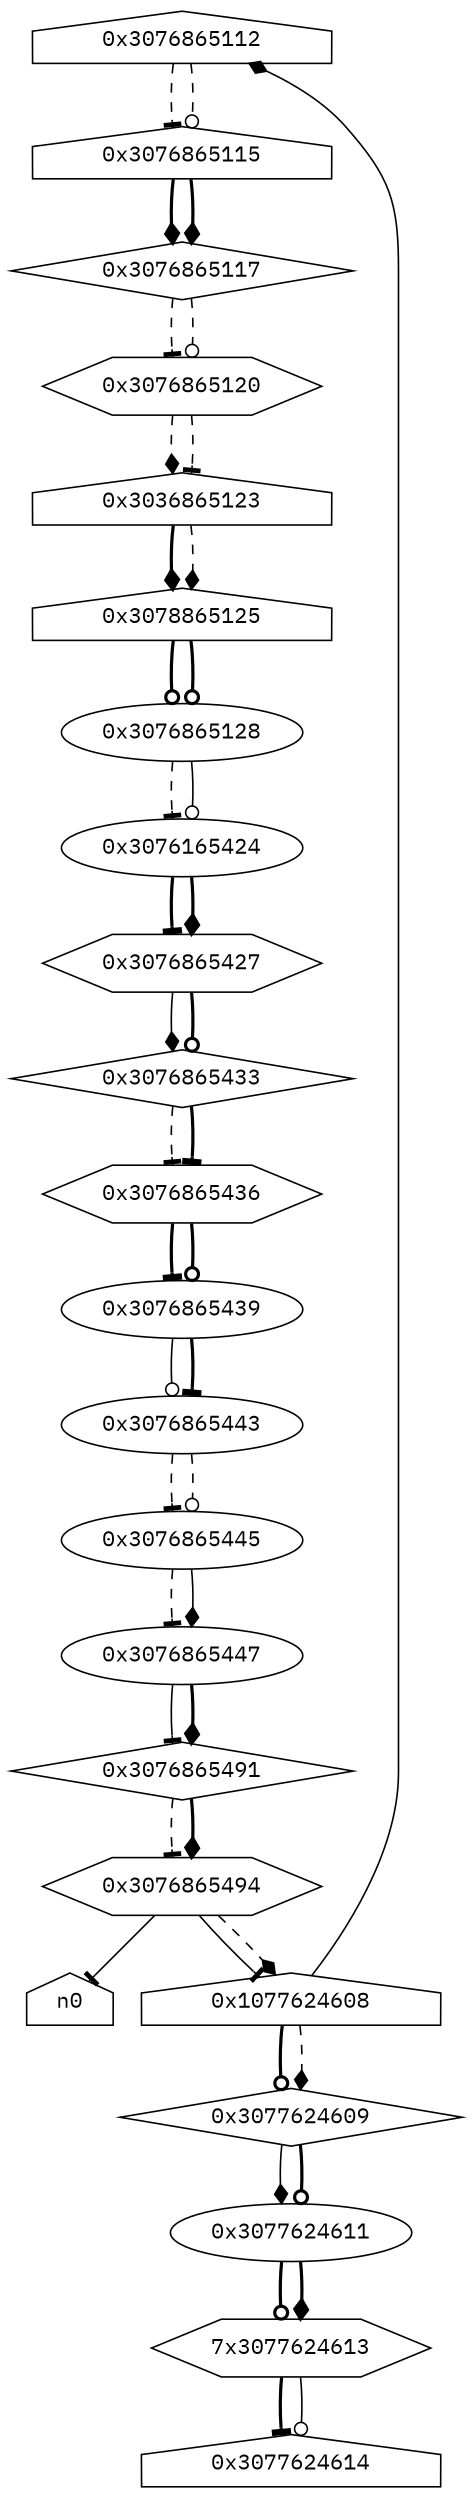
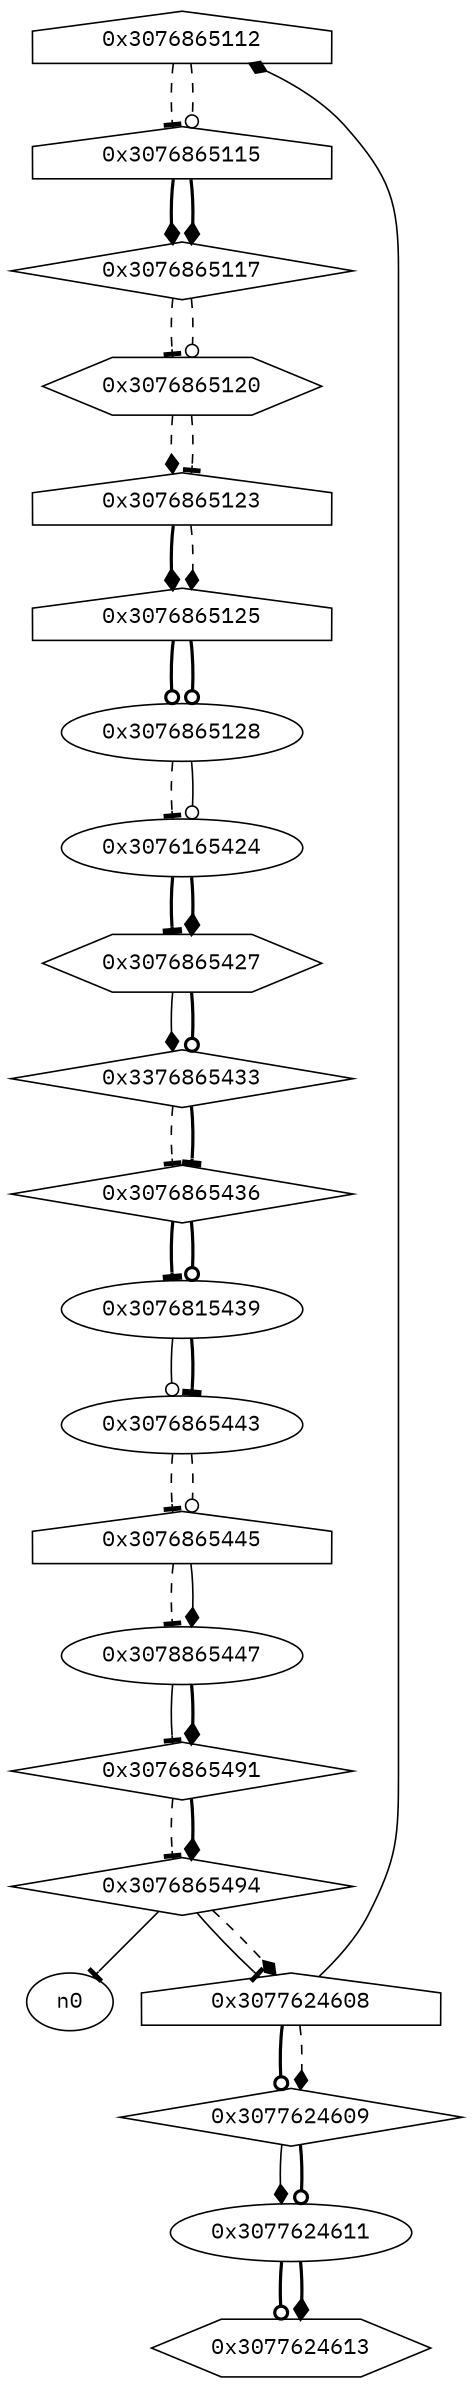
node "0x3036865123": label "0x3036865123" -> "0x3076865123"
node "0x3078865125": label "0x3078865125" -> "0x3076865125"
node "0x3076865433": label "0x3076865433" -> "0x3376865433"
node "0x3076865436": shape hexagon -> diamond
node "0x3076865439": label "0x3076865439" -> "0x3076815439"
node "0x3076865445": shape ellipse -> house
node "0x3076865447": label "0x3076865447" -> "0x3078865447"
node "0x3076865494": shape hexagon -> diamond
node "n0": shape house -> ellipse
node "0x1077624608": label "0x1077624608" -> "0x3077624608"
node "7x3077624613": label "7x3077624613" -> "0x3077624613"
node "0x3077624614": removed
